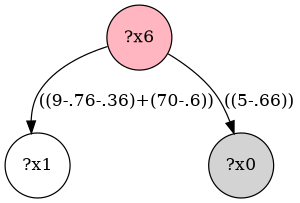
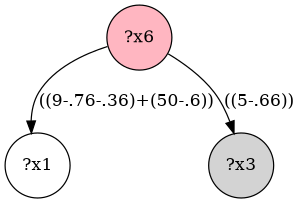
edge "?x6" -> "?x1": label "((9-.76-.36)+(70-.6))" -> "((9-.76-.36)+(50-.6))"
node "?x0": label "?x0" -> "?x3"
